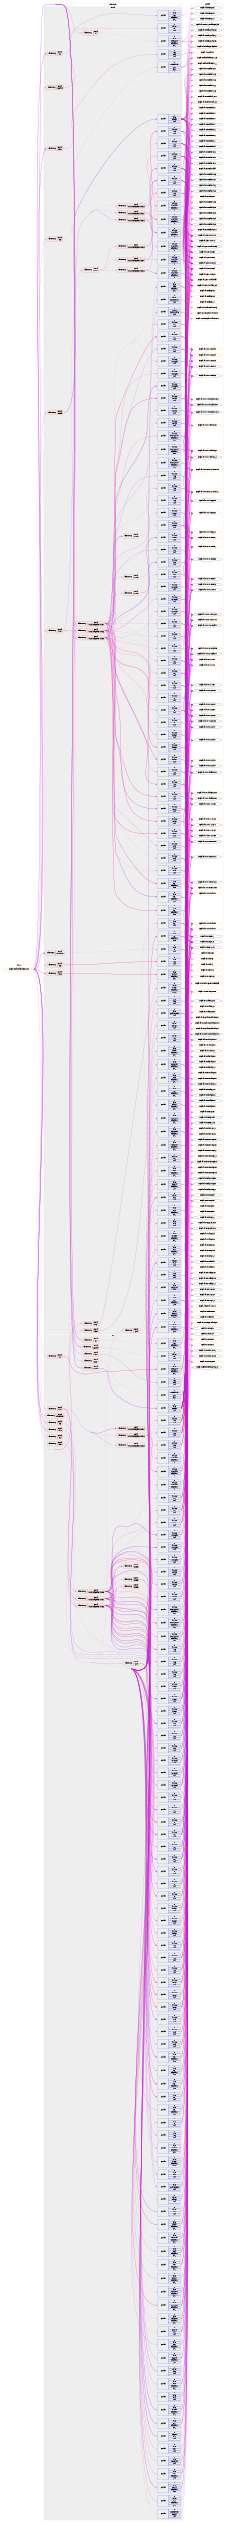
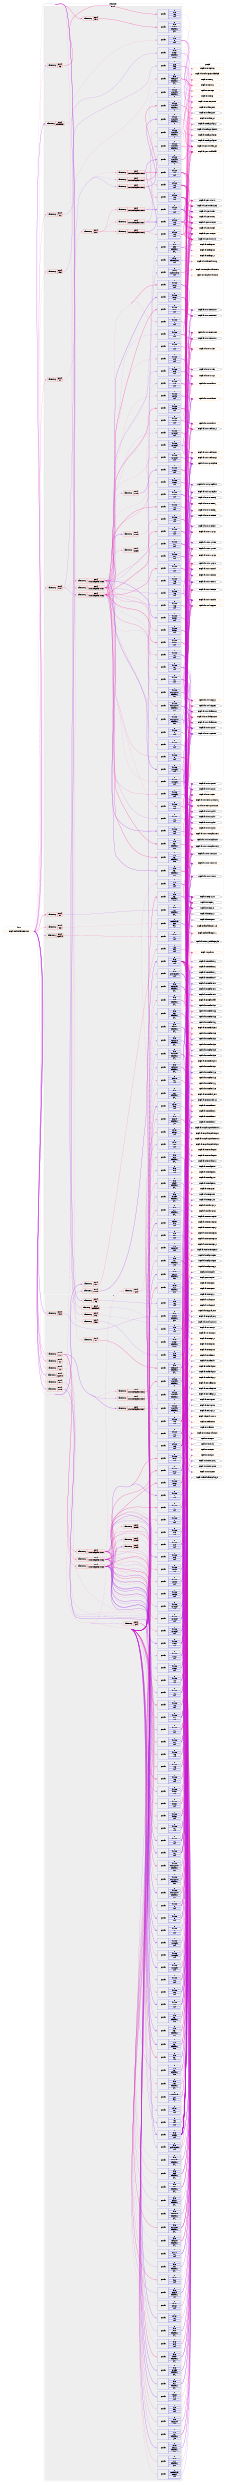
node "portage://dev-qt/qt3d-5.13.2": removed
node "portage://dev-db/libs-9.6.13-r1": label "portage://dev-db/libs-9.6.13-r1" -> "portage://dev-db/postgresql-9.6.13-r1"
node "portage://dev-python/qscintilla-python-2.11.3": label "portage://dev-python/qscintilla-python-2.11.3" -> "polar://dev-python/qscintilla-python-2.11.3"
